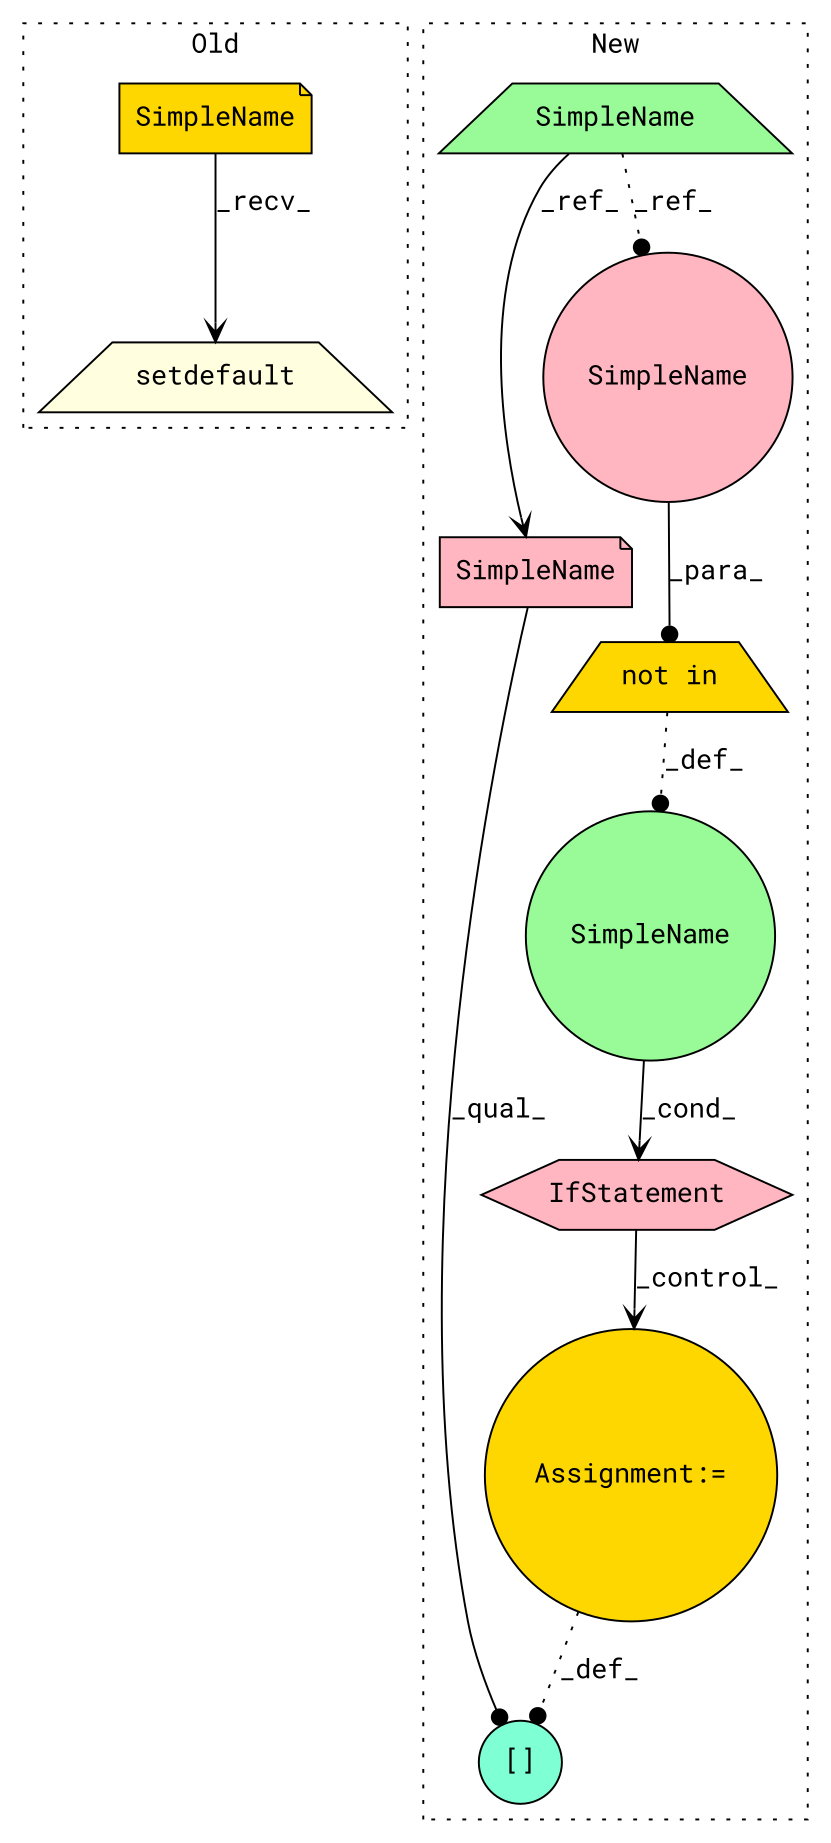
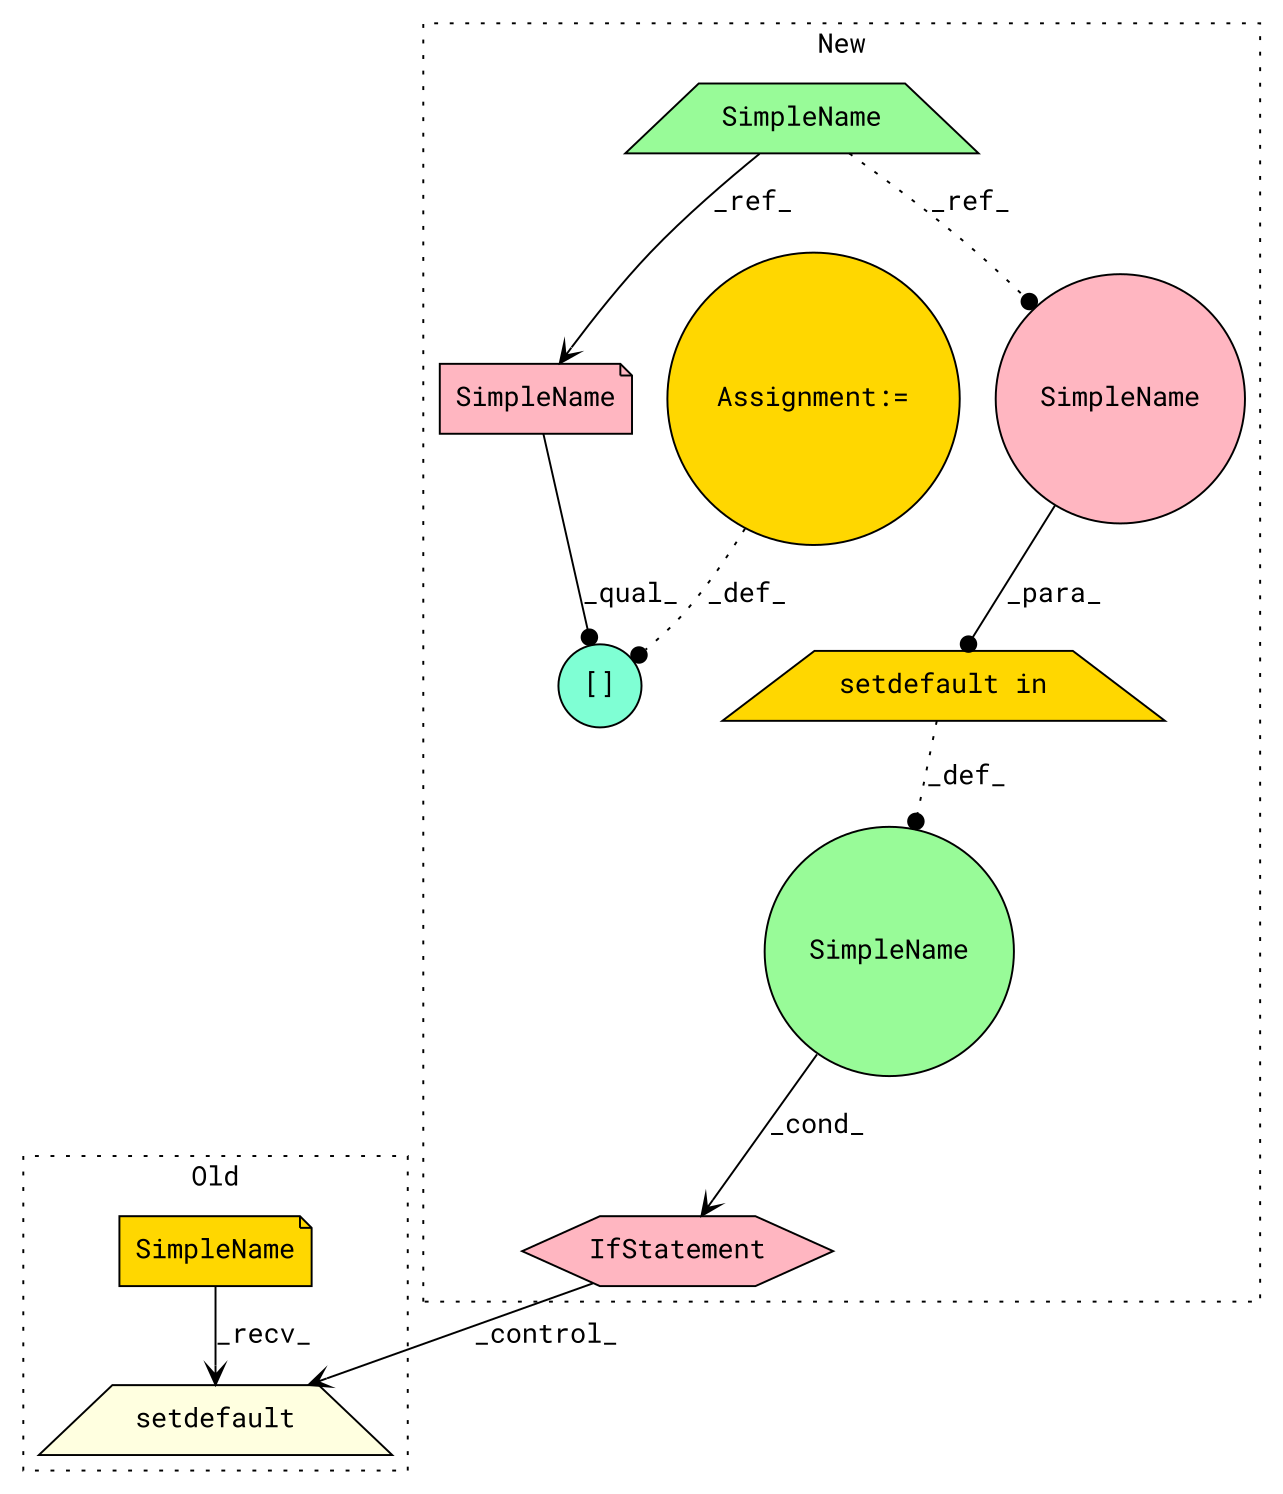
node "not in": label "not in" -> "setdefault in"
edge "IfStatement" -> "Assignment:=": now "IfStatement" -> "setdefault"
